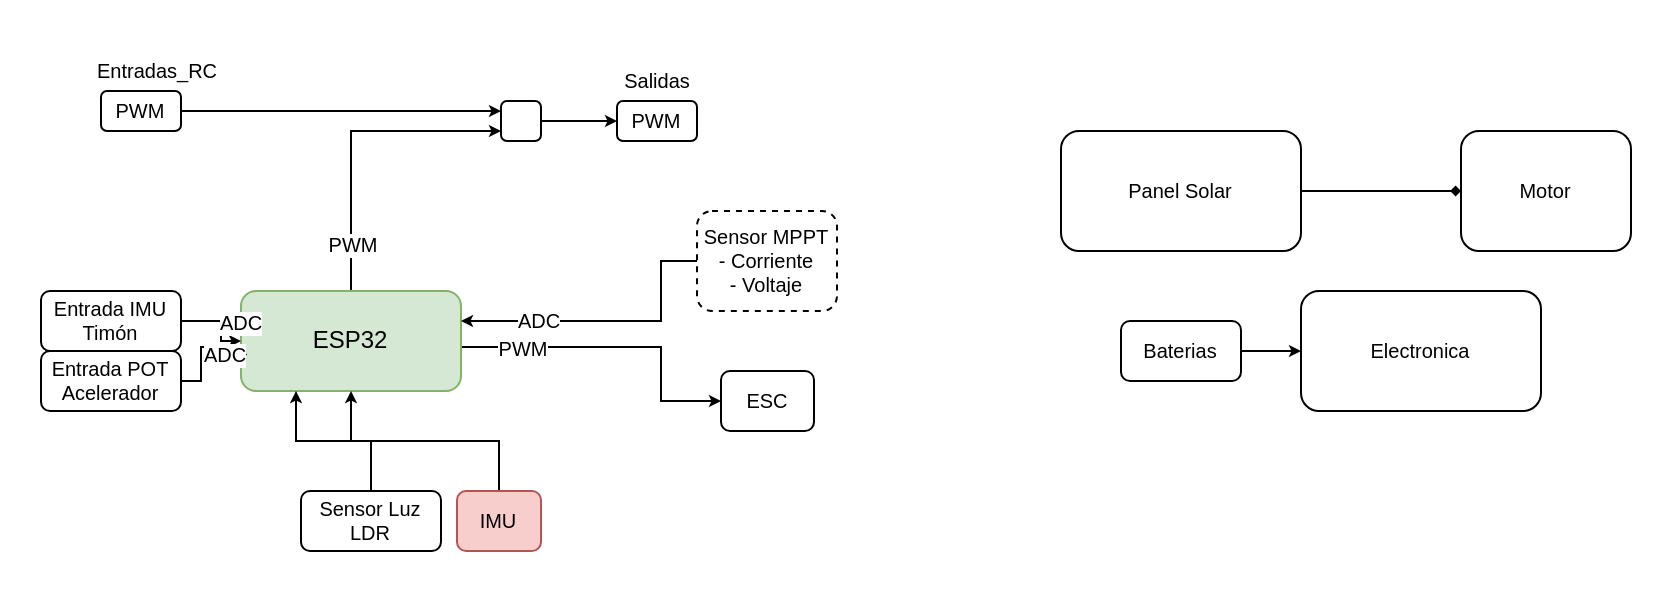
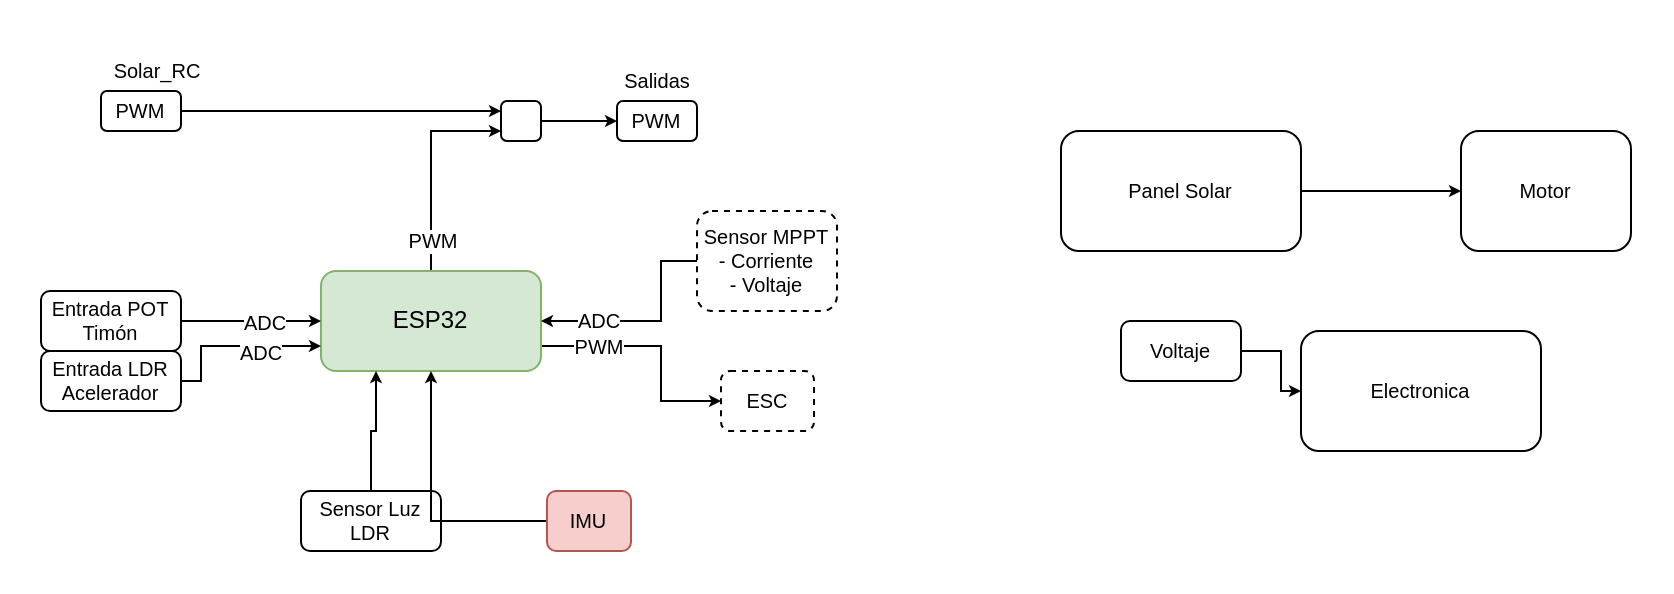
node "Entradas_RC": label "Entradas_RC" -> "Solar_RC"
edge "Panel Solar" -> "Motor": arrowhead diamond -> classic
node "Entrada IMU Timón": label "Entrada IMU Timón" -> "Entrada POT Timón"
node "ESP32": moved (351, 341) -> (431, 321)
node "Baterias": label "Baterias" -> "Voltaje"
node "Electronica": moved (1421, 351) -> (1421, 391)
node "Entrada POT Acelerador": label "Entrada POT Acelerador" -> "Entrada LDR Acelerador"
node "ESC": style solid -> dashed
node "IMU": moved (499, 521) -> (589, 521)
